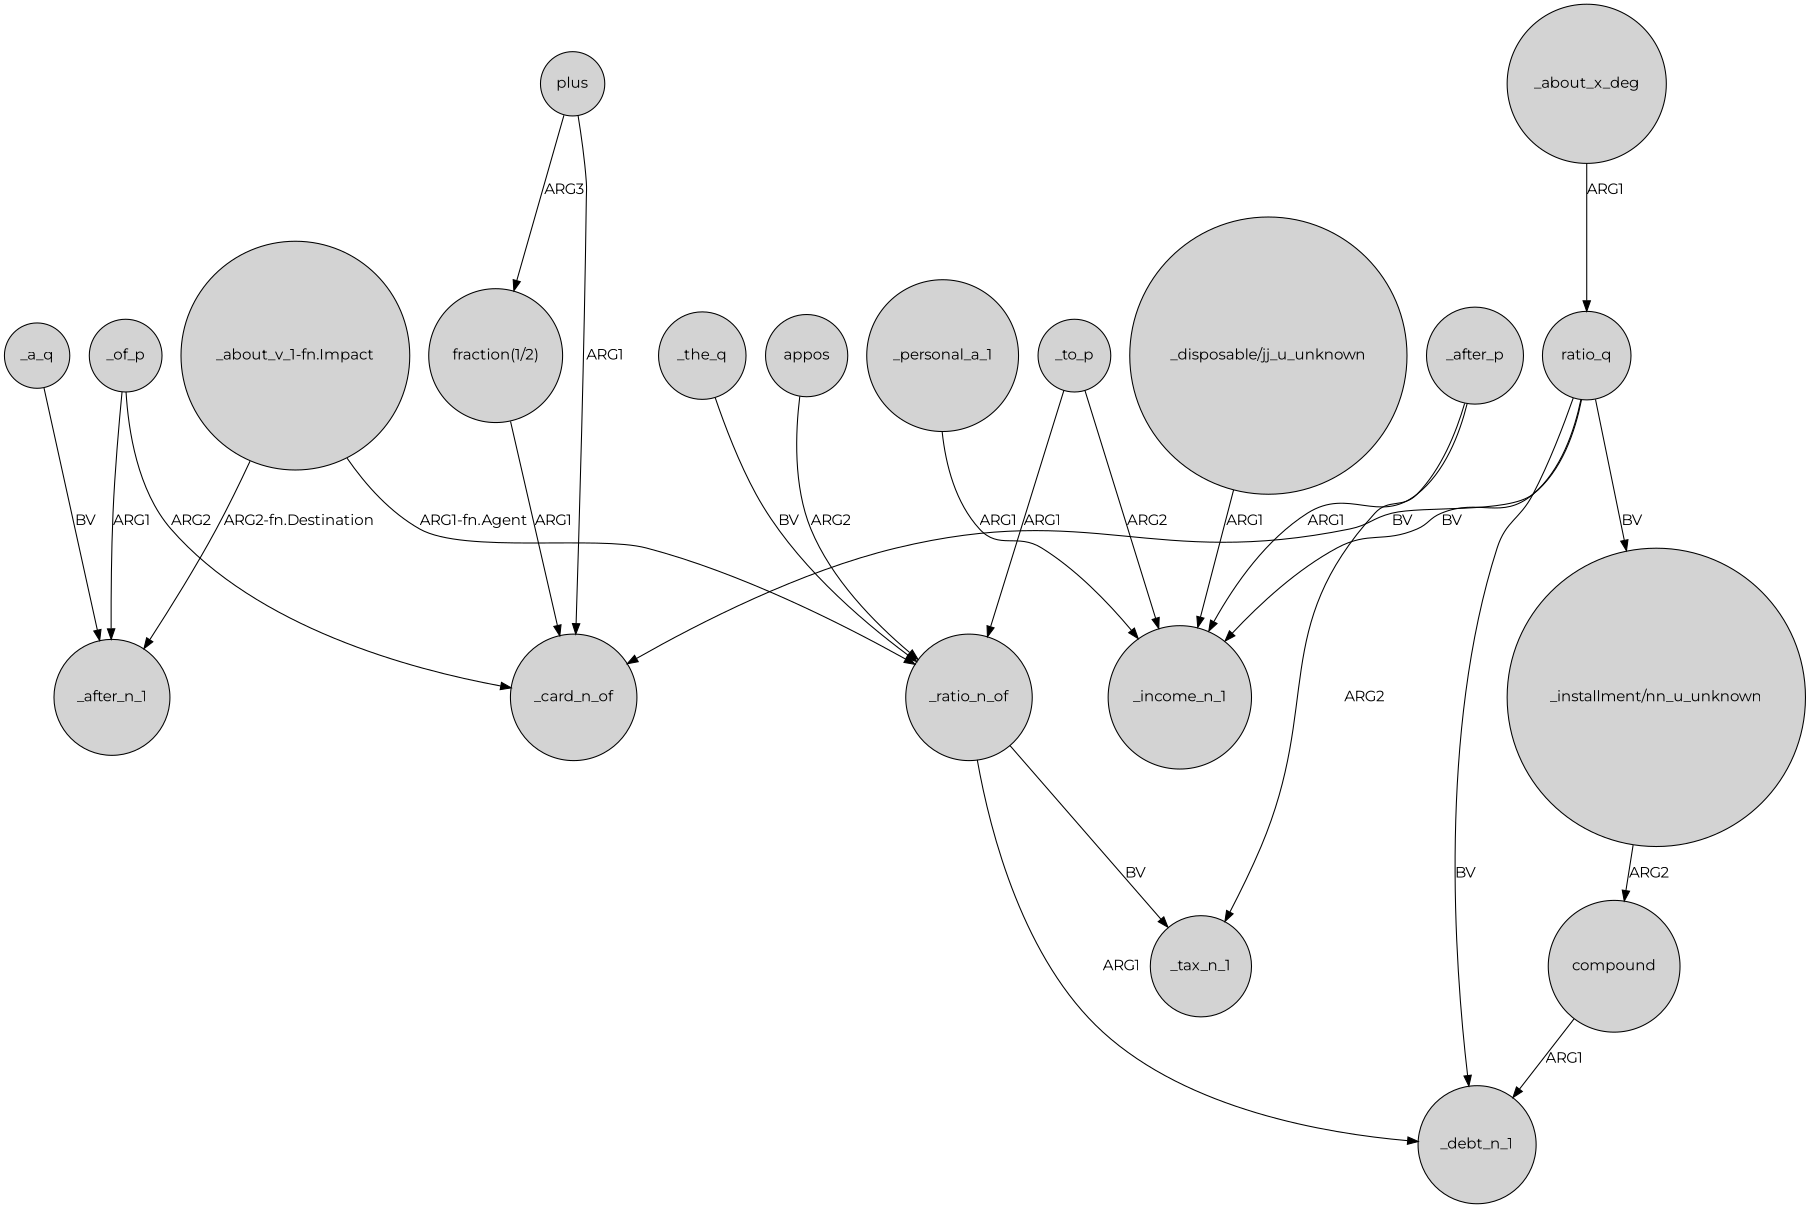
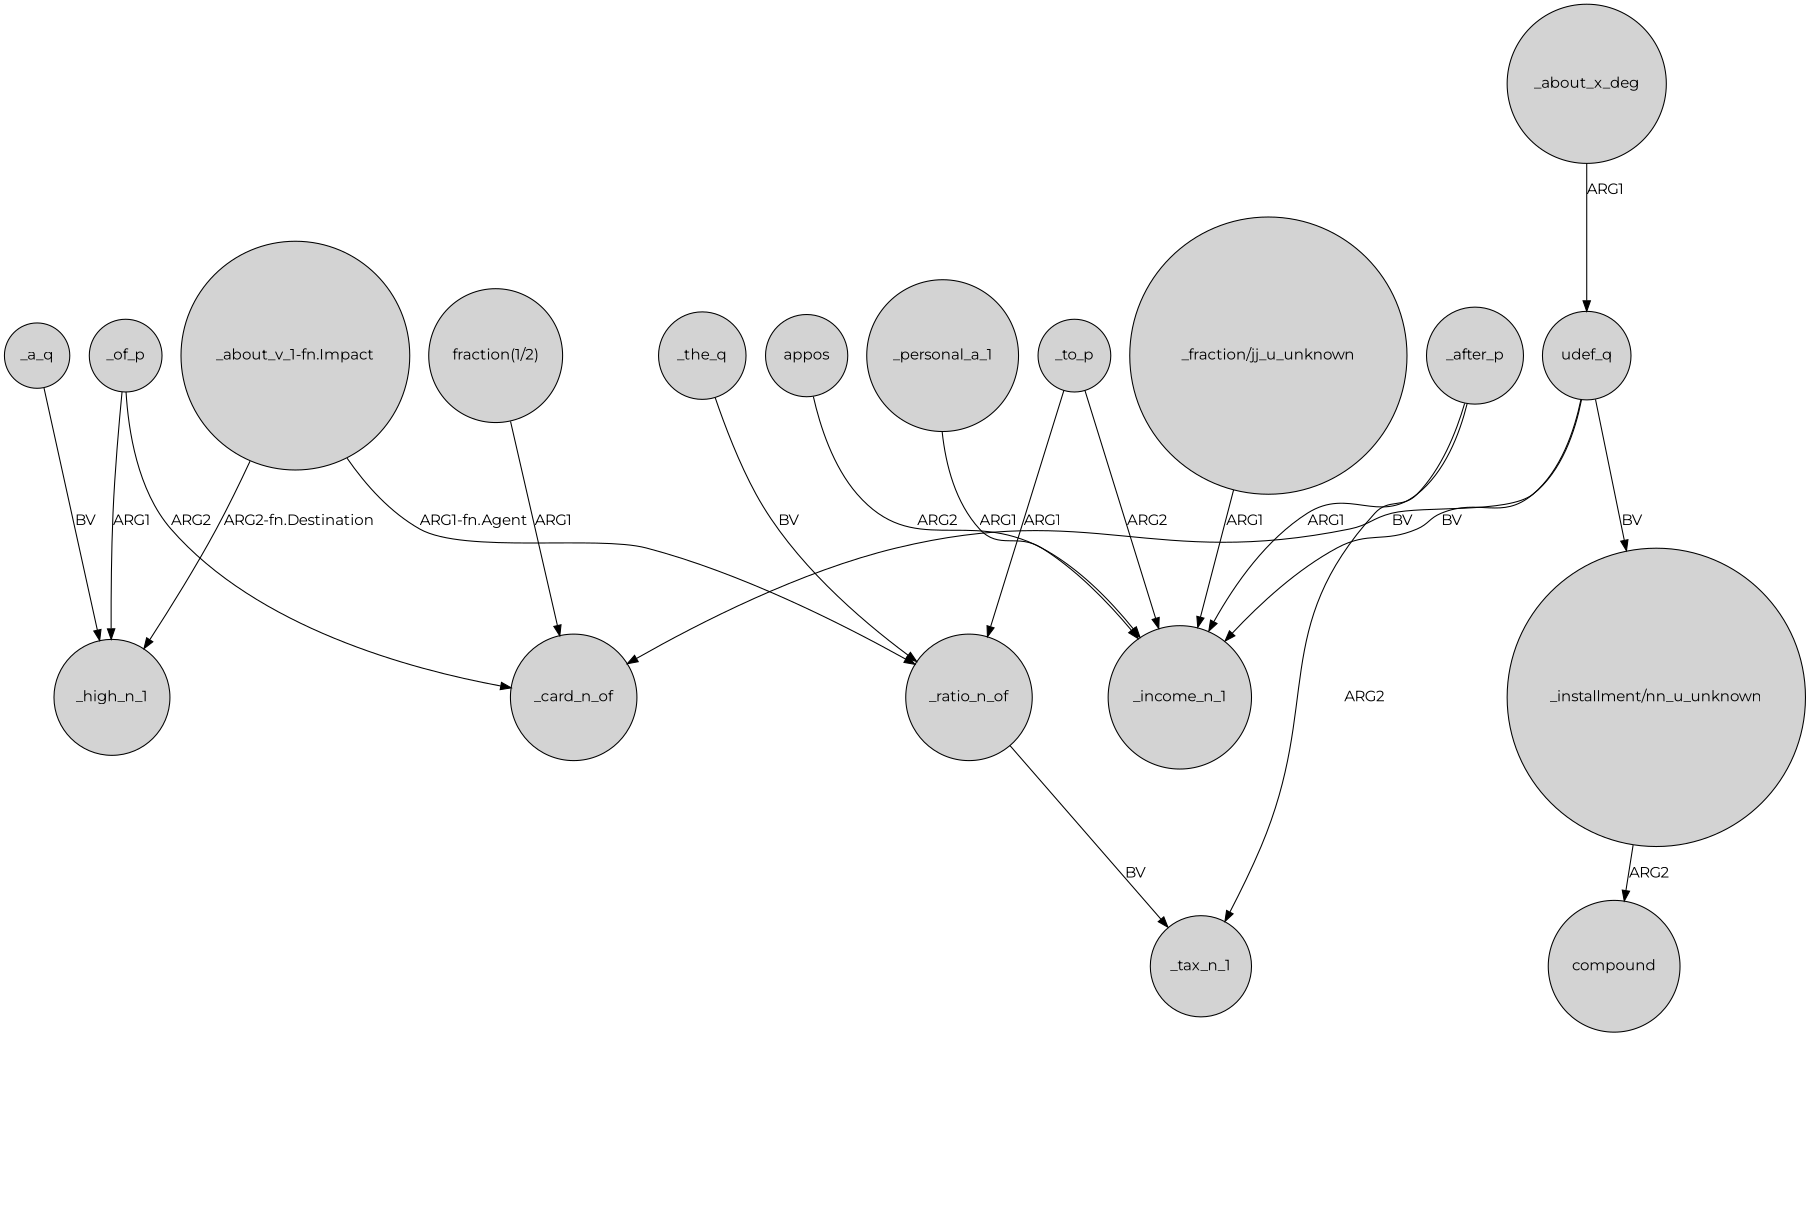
node "plus": removed
node "_disposable/jj_u_unknown": label "_disposable/jj_u_unknown" -> "_fraction/jj_u_unknown"
node "ratio_q": label "ratio_q" -> "udef_q"
edge "appos" -> "_ratio_n_of": now "appos" -> "_income_n_1"
node "_after_n_1": label "_after_n_1" -> "_high_n_1"
node "_debt_n_1": removed
